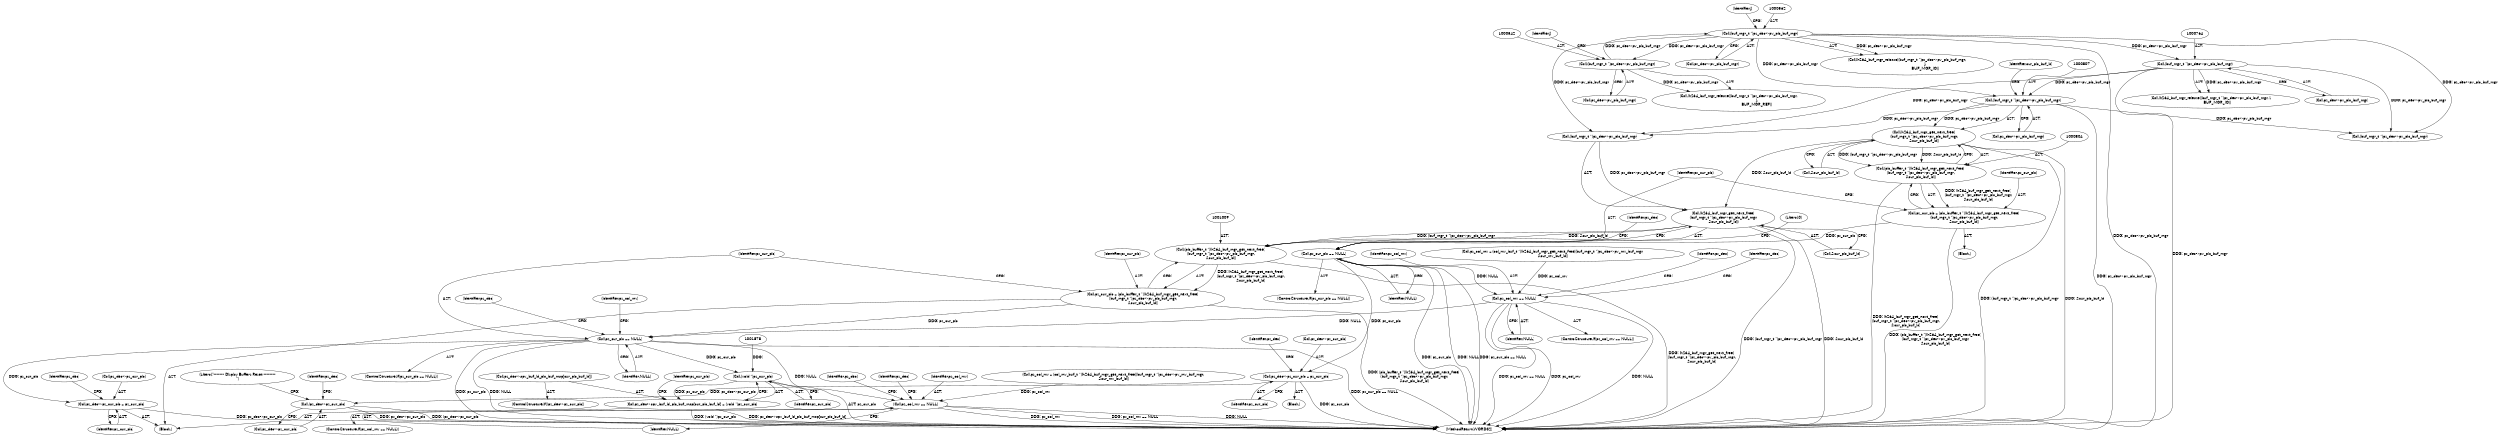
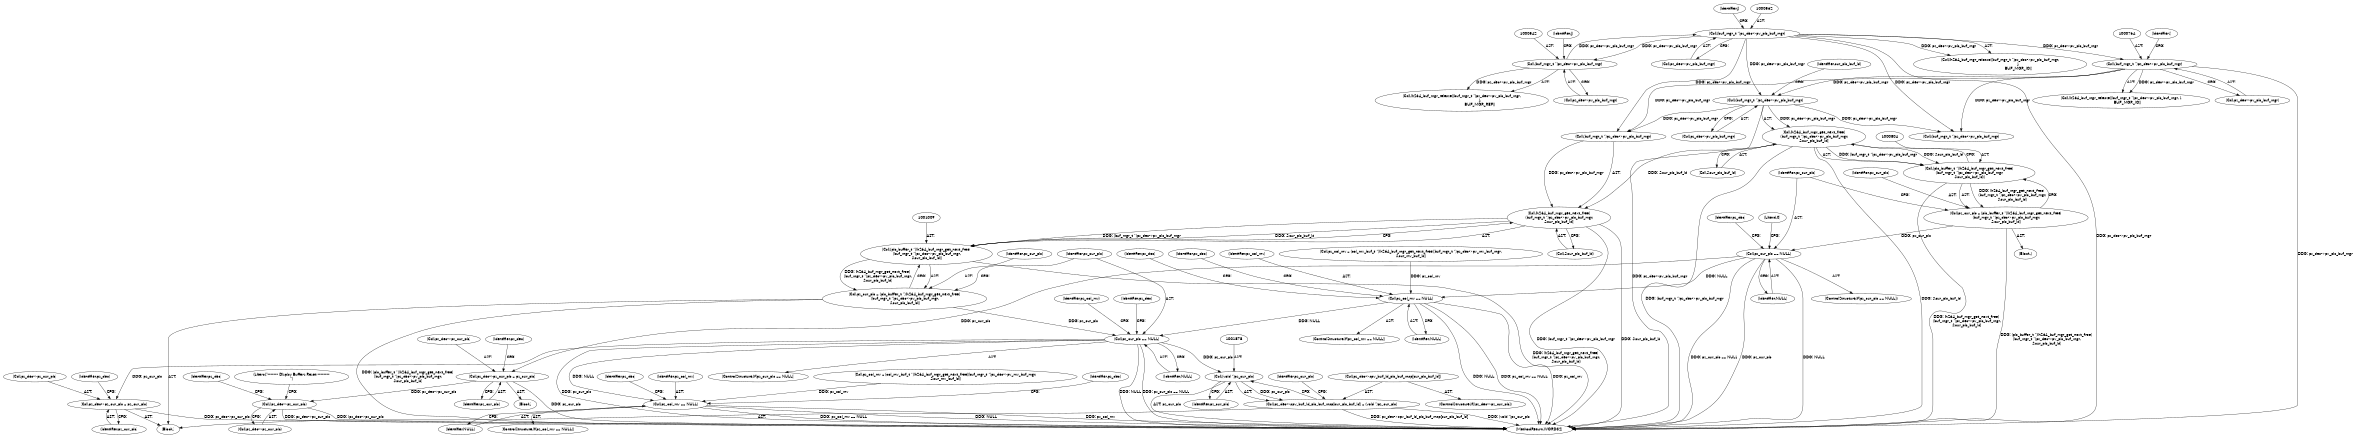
node "(Identifier,i)": added
node "1000807": removed
edge "1001878" -> "(Call,(void *)ps_cur_pic)": label "DDG: " -> "AST: "
